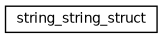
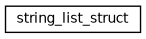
node "string_string_struct": label "string_string_struct" -> "string_list_struct"
